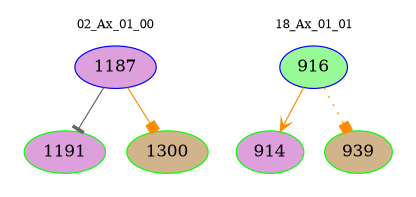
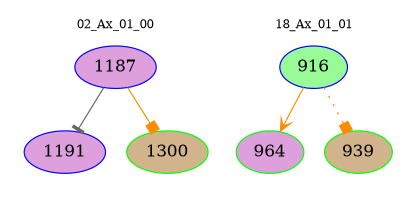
node "1191": color green -> blue
node "914": label "914" -> "964"
